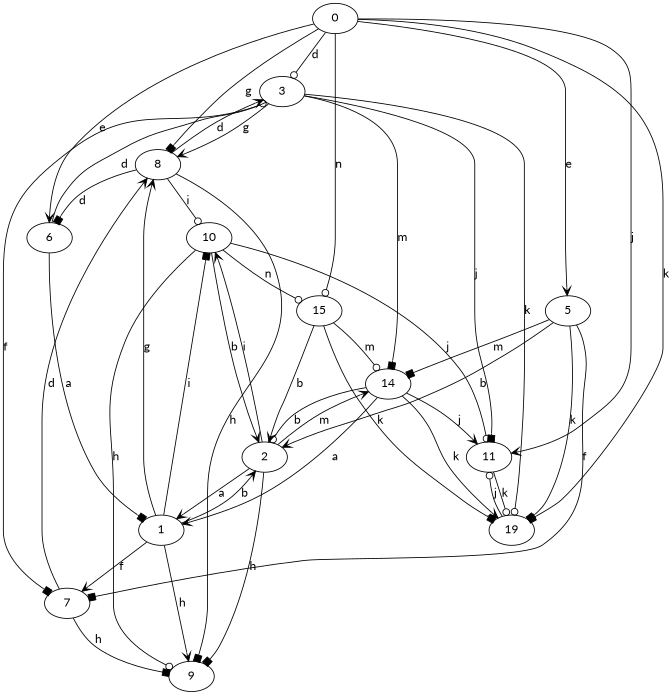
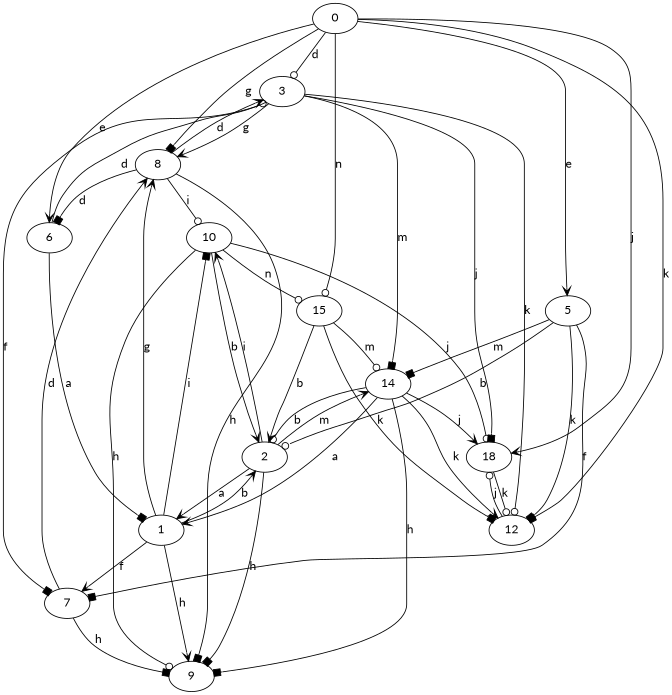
edge "5" -> "2": arrowhead vee -> odot
node "11": label "11" -> "18"
node "19": label "19" -> "12"
edge "14" -> "9": added, label "h"
